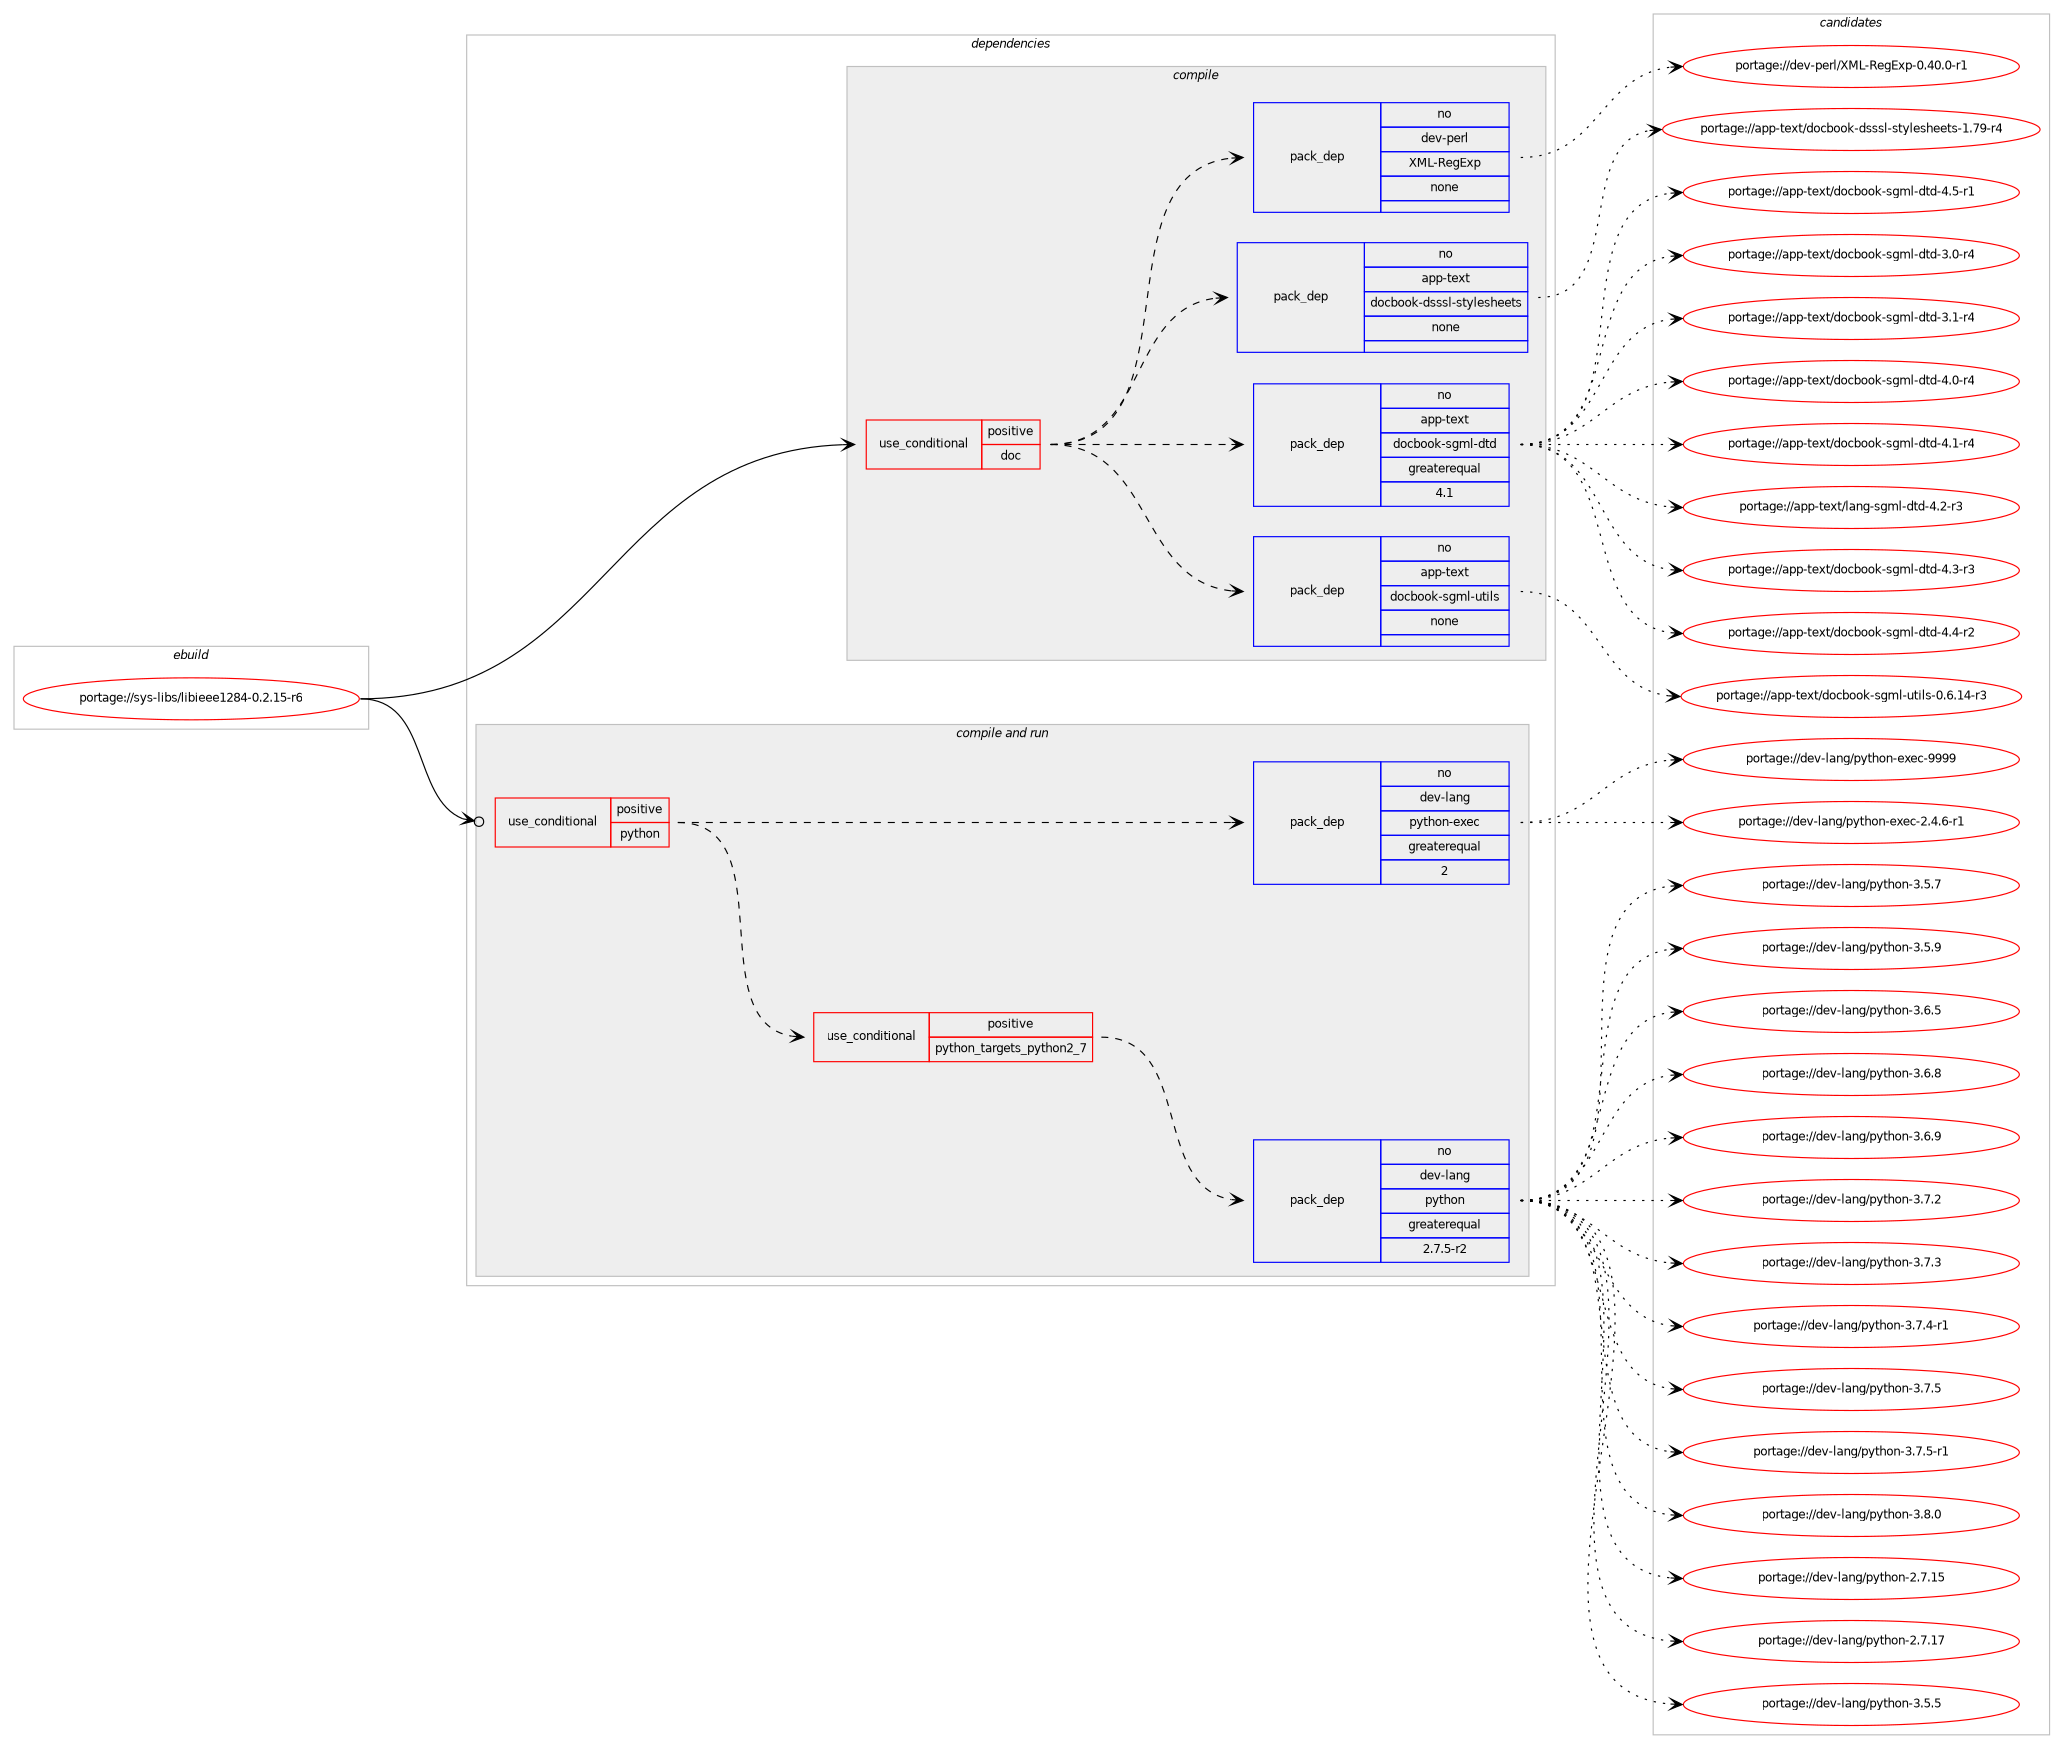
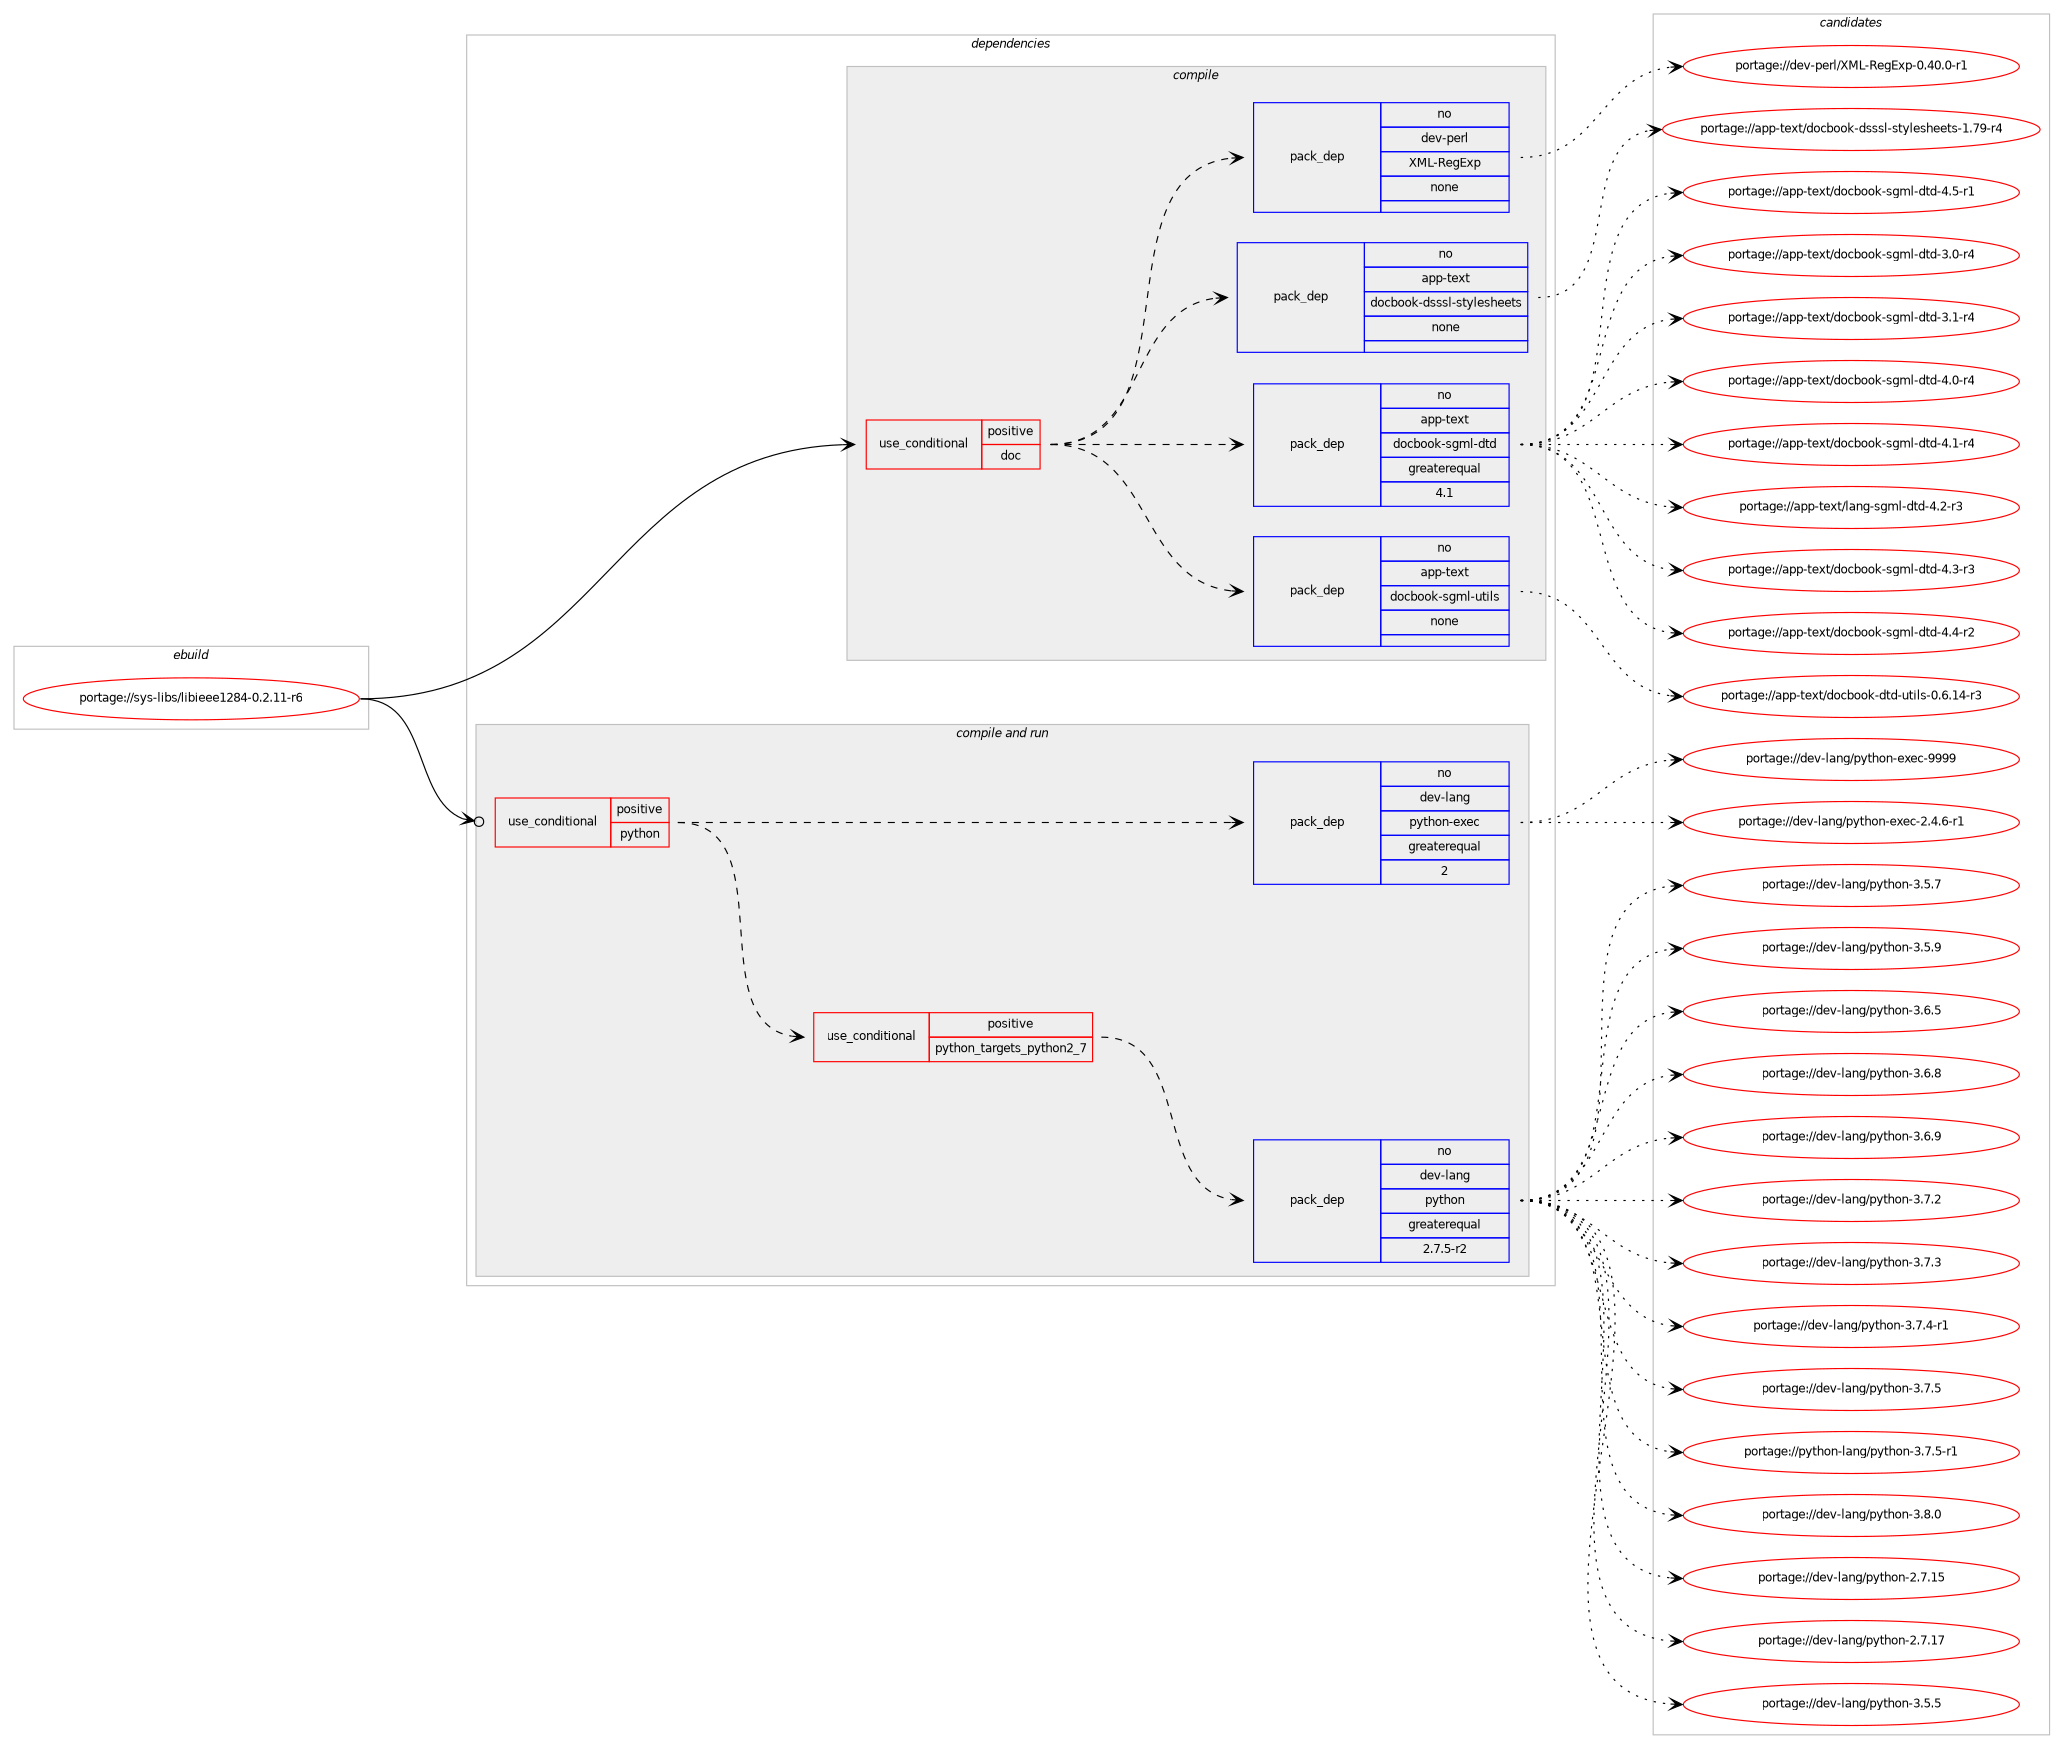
node "portage://app-text/docbook-sgml-utils-0.6.14-r3": label "portage://app-text/docbook-sgml-utils-0.6.14-r3" -> "portage://app-text/docbook-dtd-utils-0.6.14-r3"
node "portage://sys-libs/libieee1284-0.2.15-r6": label "portage://sys-libs/libieee1284-0.2.15-r6" -> "portage://sys-libs/libieee1284-0.2.11-r6"
node "portage://dev-lang/python-3.7.5-r1": label "portage://dev-lang/python-3.7.5-r1" -> "portage://python-lang/python-3.7.5-r1"
